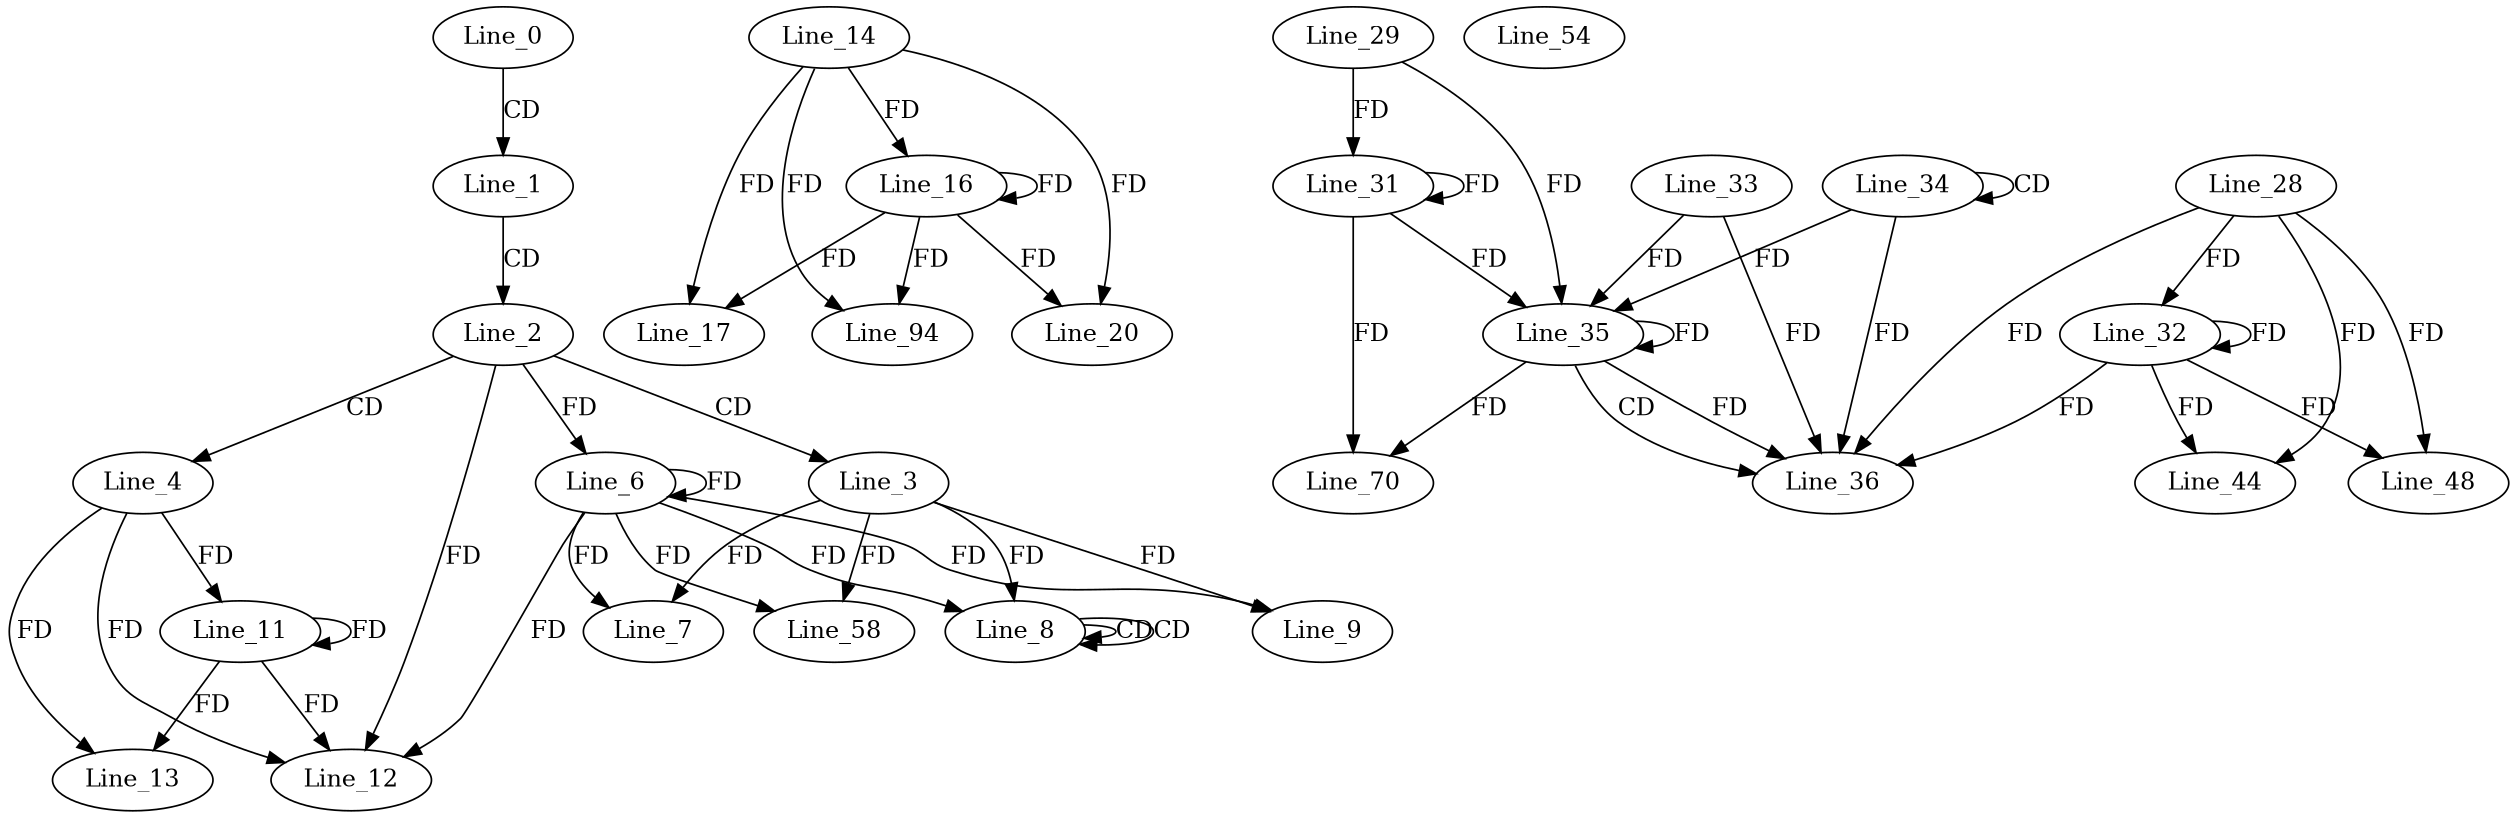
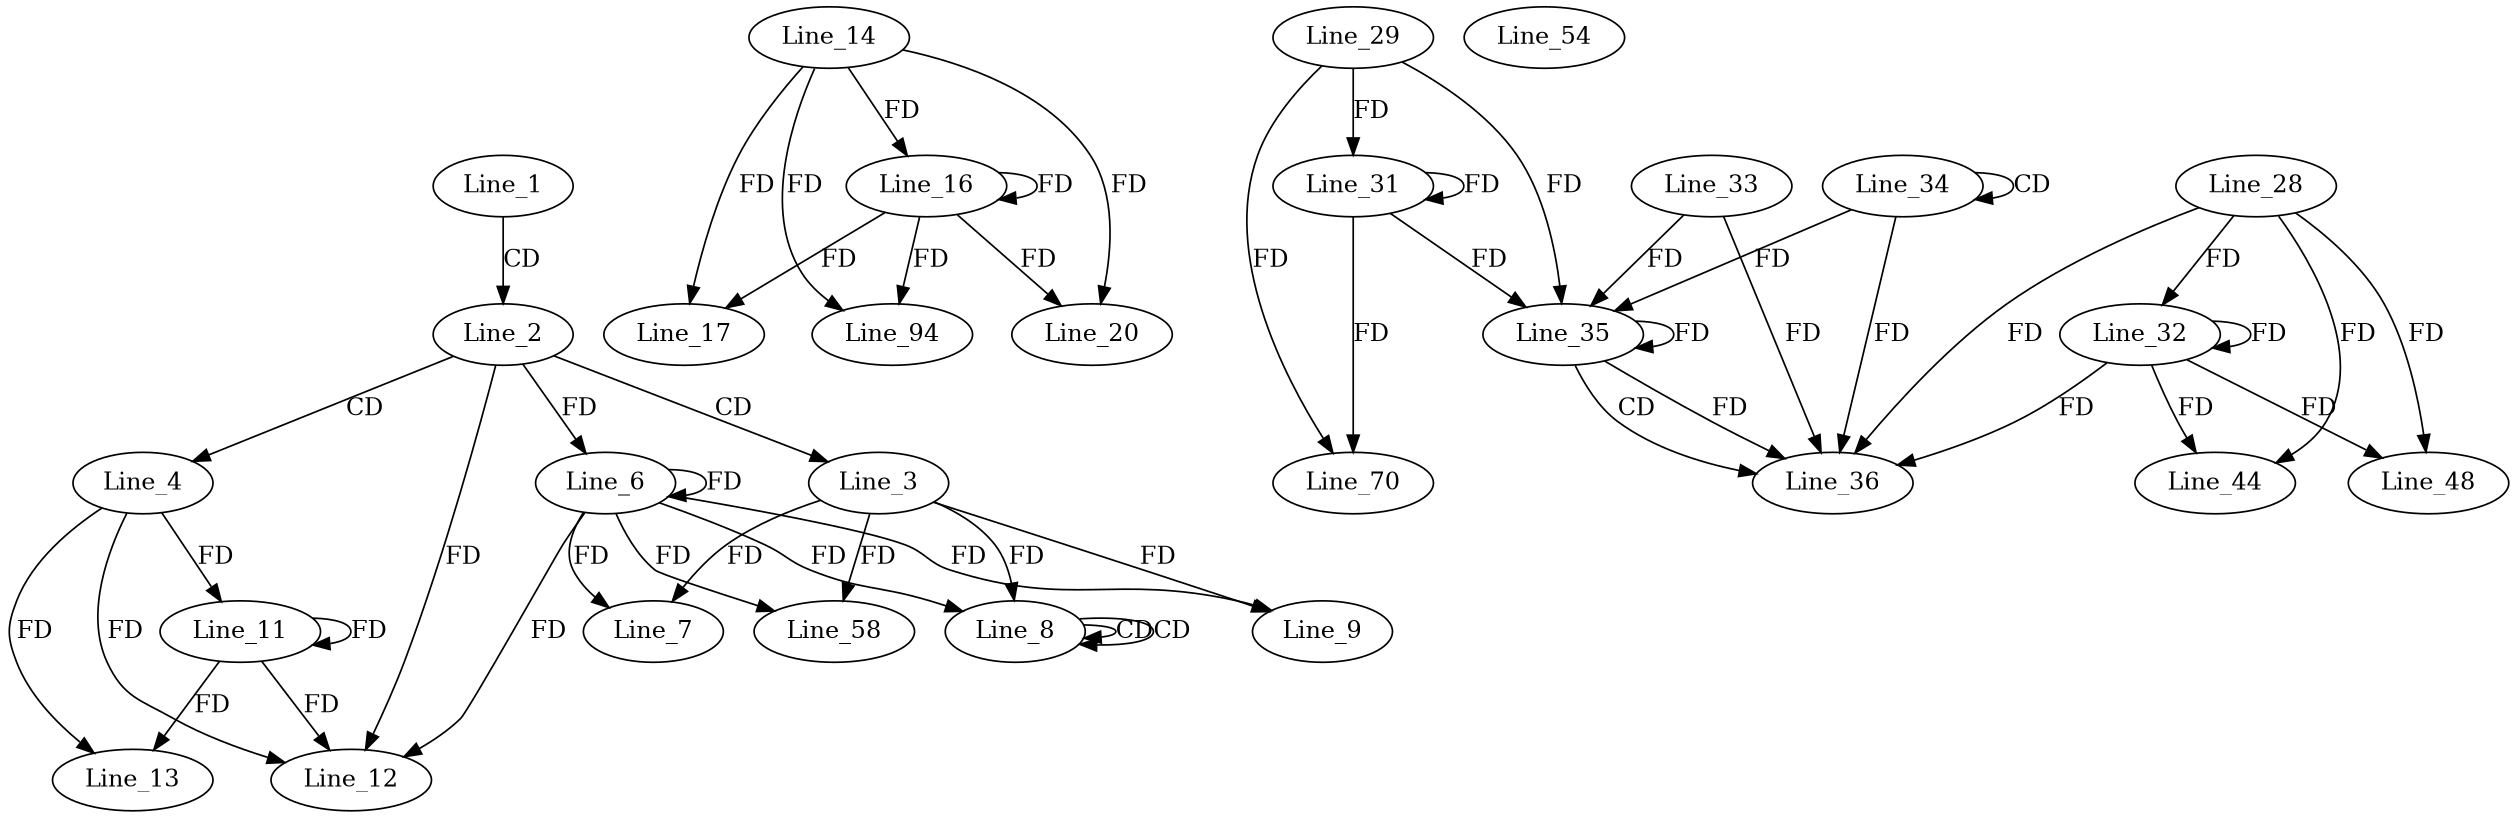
node "Line_0": removed
edge "Line_35" -> "Line_70": now "Line_29" -> "Line_70"
